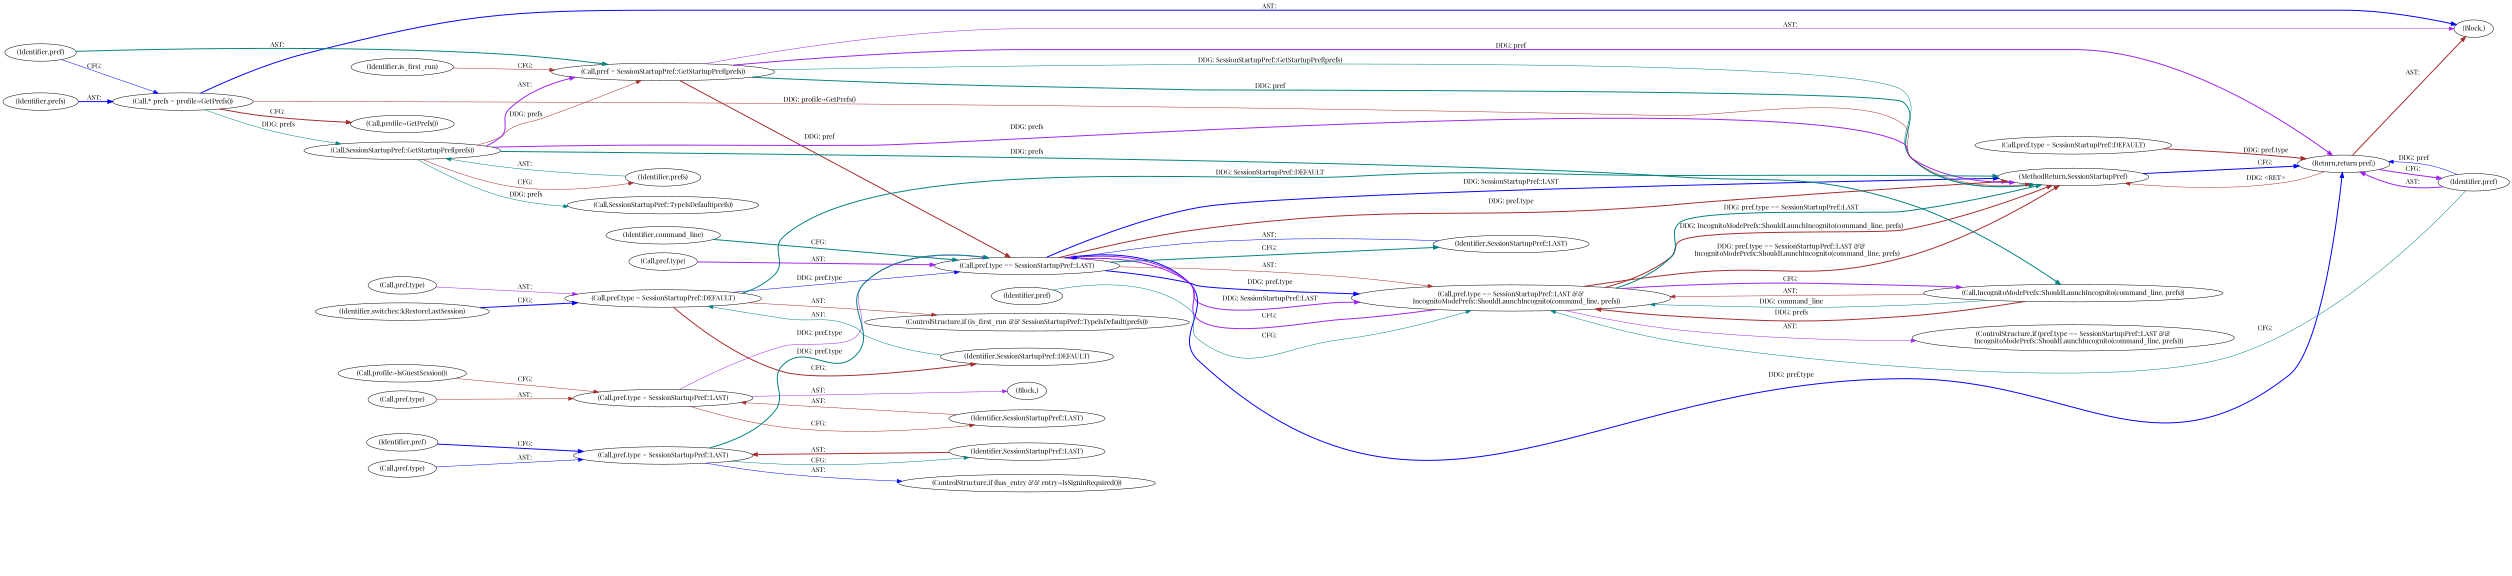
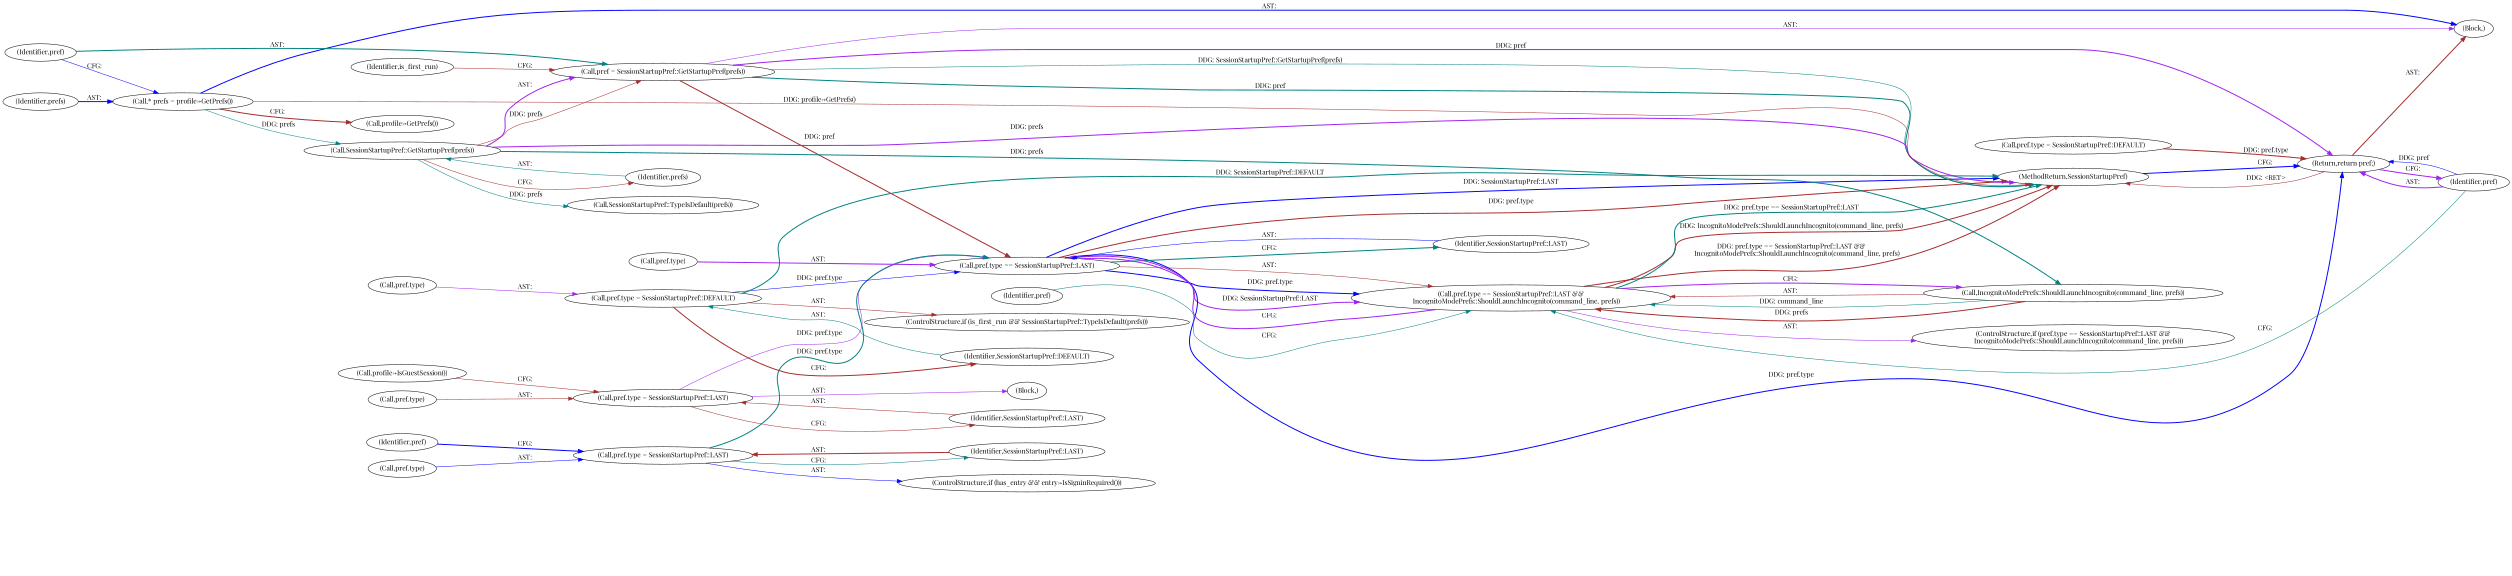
node "(Identifier,command_line)": removed
node "(Identifier,switches::kRestoreLastSession)": removed
